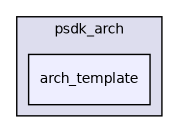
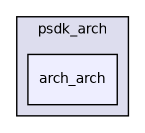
node "arch_template": label "arch_template" -> "arch_arch"
